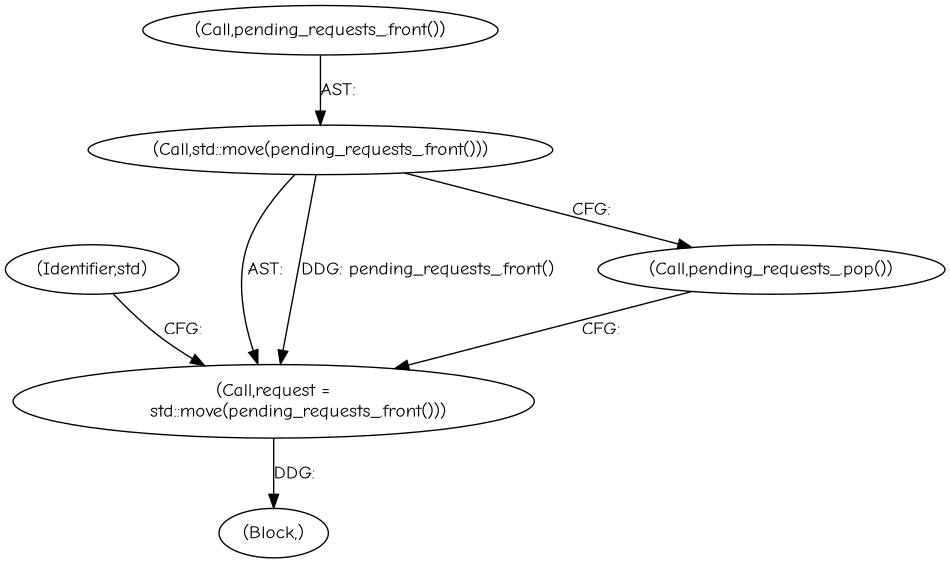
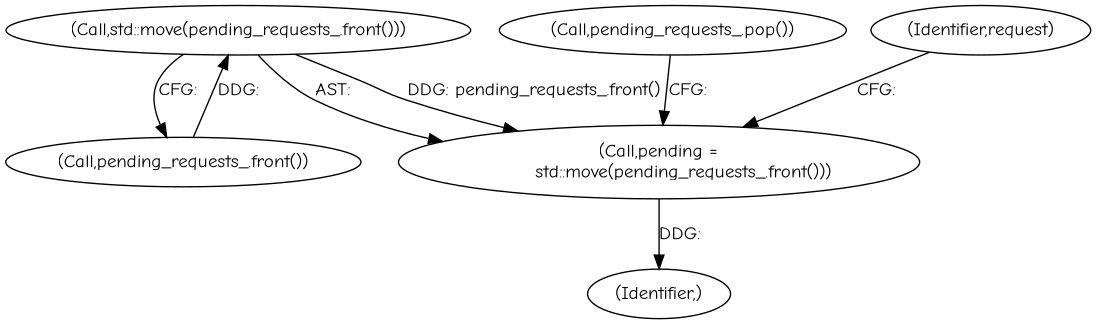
edge "(Call,pending_requests_.front())" -> "(Call,std::move(pending_requests_.front()))": label "AST: " -> "DDG: "
edge "(Call,std::move(pending_requests_.front()))" -> "(Call,pending_requests_.pop())": now "(Call,std::move(pending_requests_.front()))" -> "(Call,pending_requests_.front())"
node "(Identifier,std)": label "(Identifier,std)" -> "(Identifier,request)"
node "(Call,request = std::move(pending_requests_.front()))": label "(Call,request = std::move(pending_requests_.front()))" -> "(Call,pending = std::move(pending_requests_.front()))"
node "(Block,)": label "(Block,)" -> "(Identifier,)"
